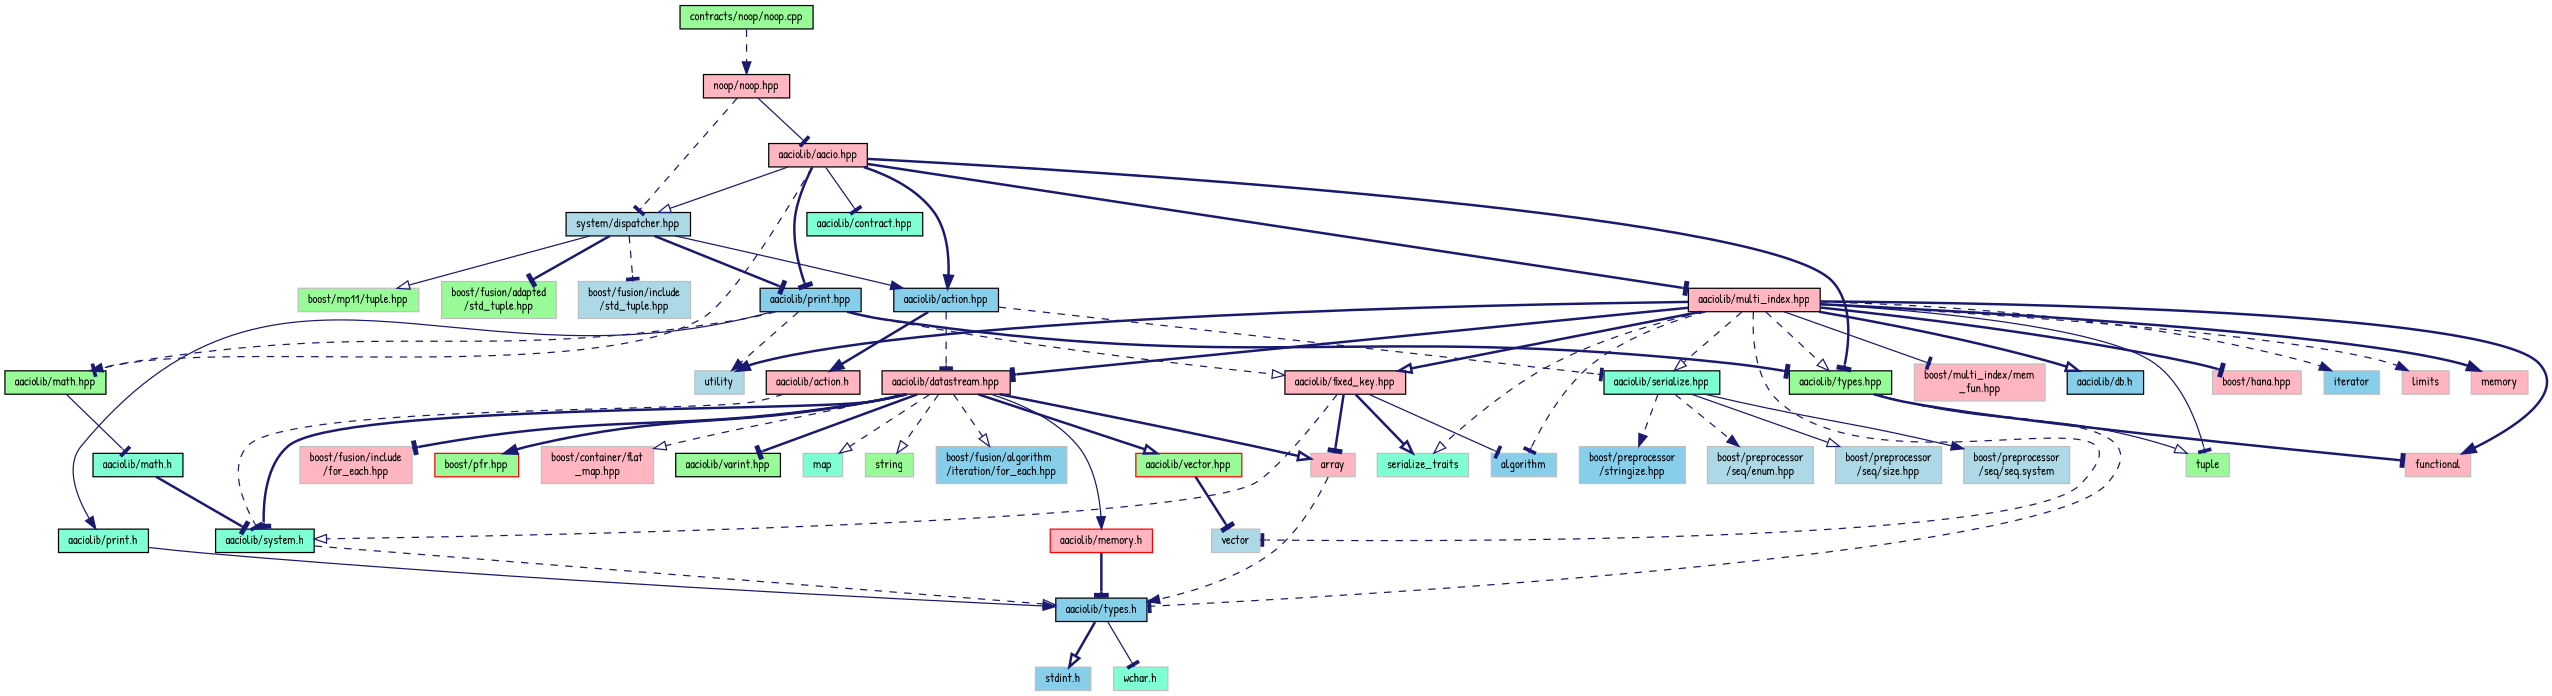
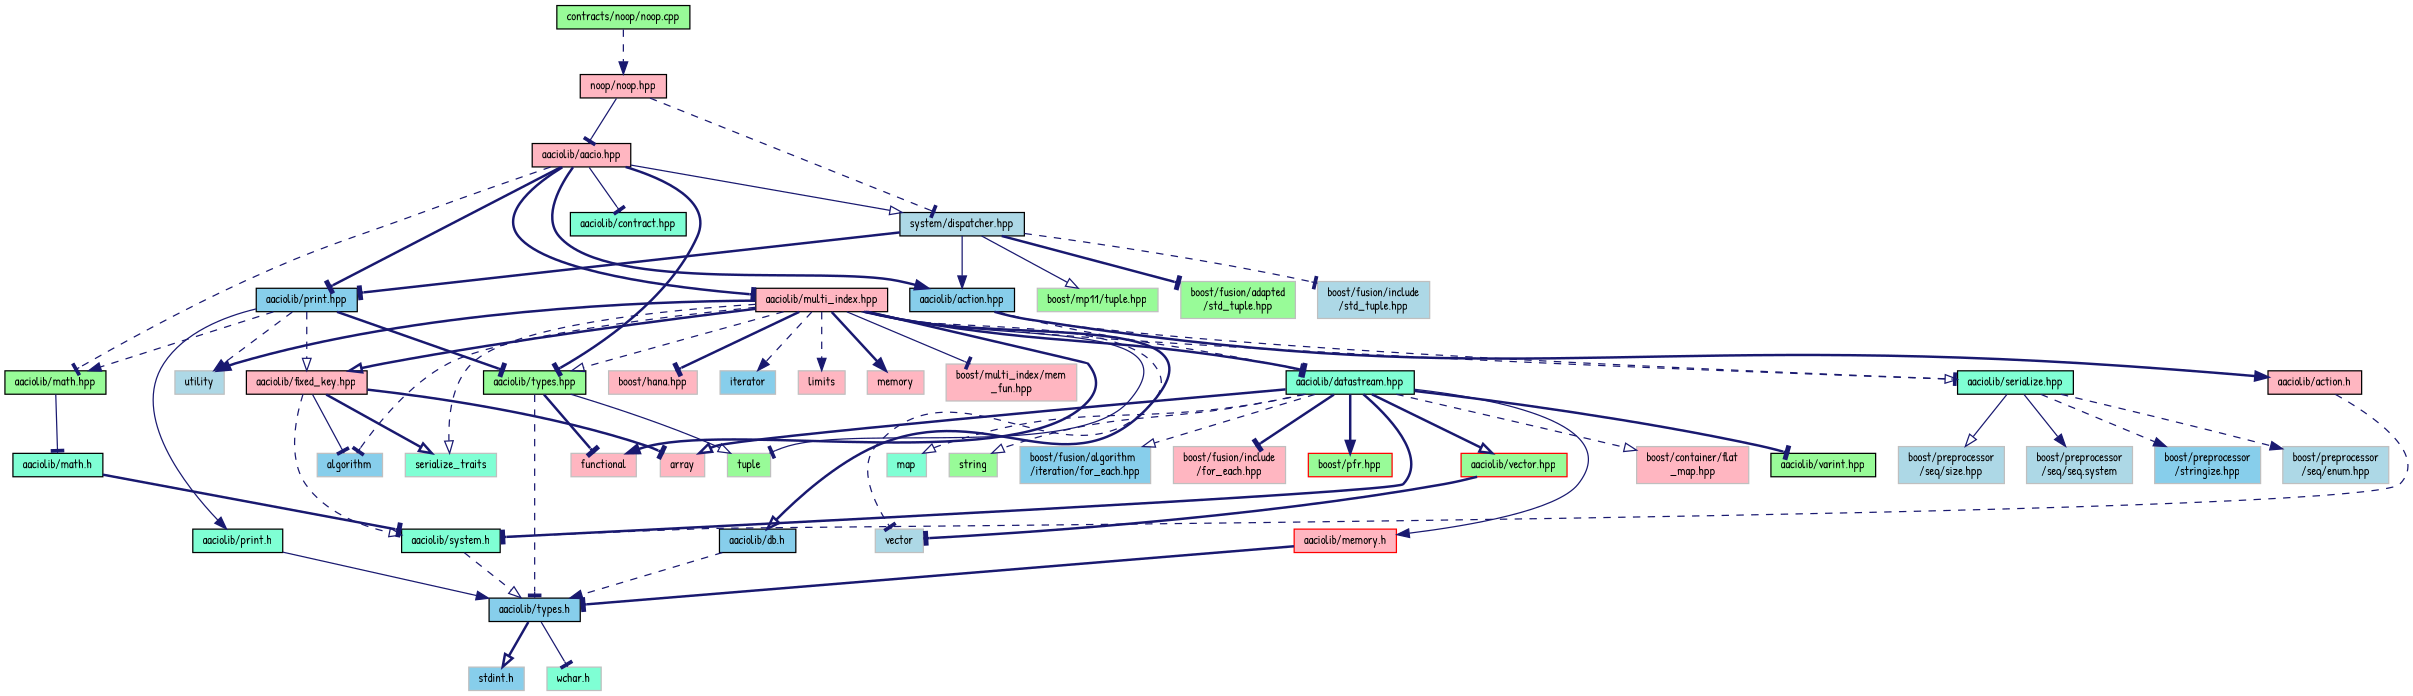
node "aaciolib/datastream.hpp": fillcolor lightpink -> aquamarine
edge "array" -> "aaciolib/types.h": now "aaciolib/db.h" -> "aaciolib/types.h"
